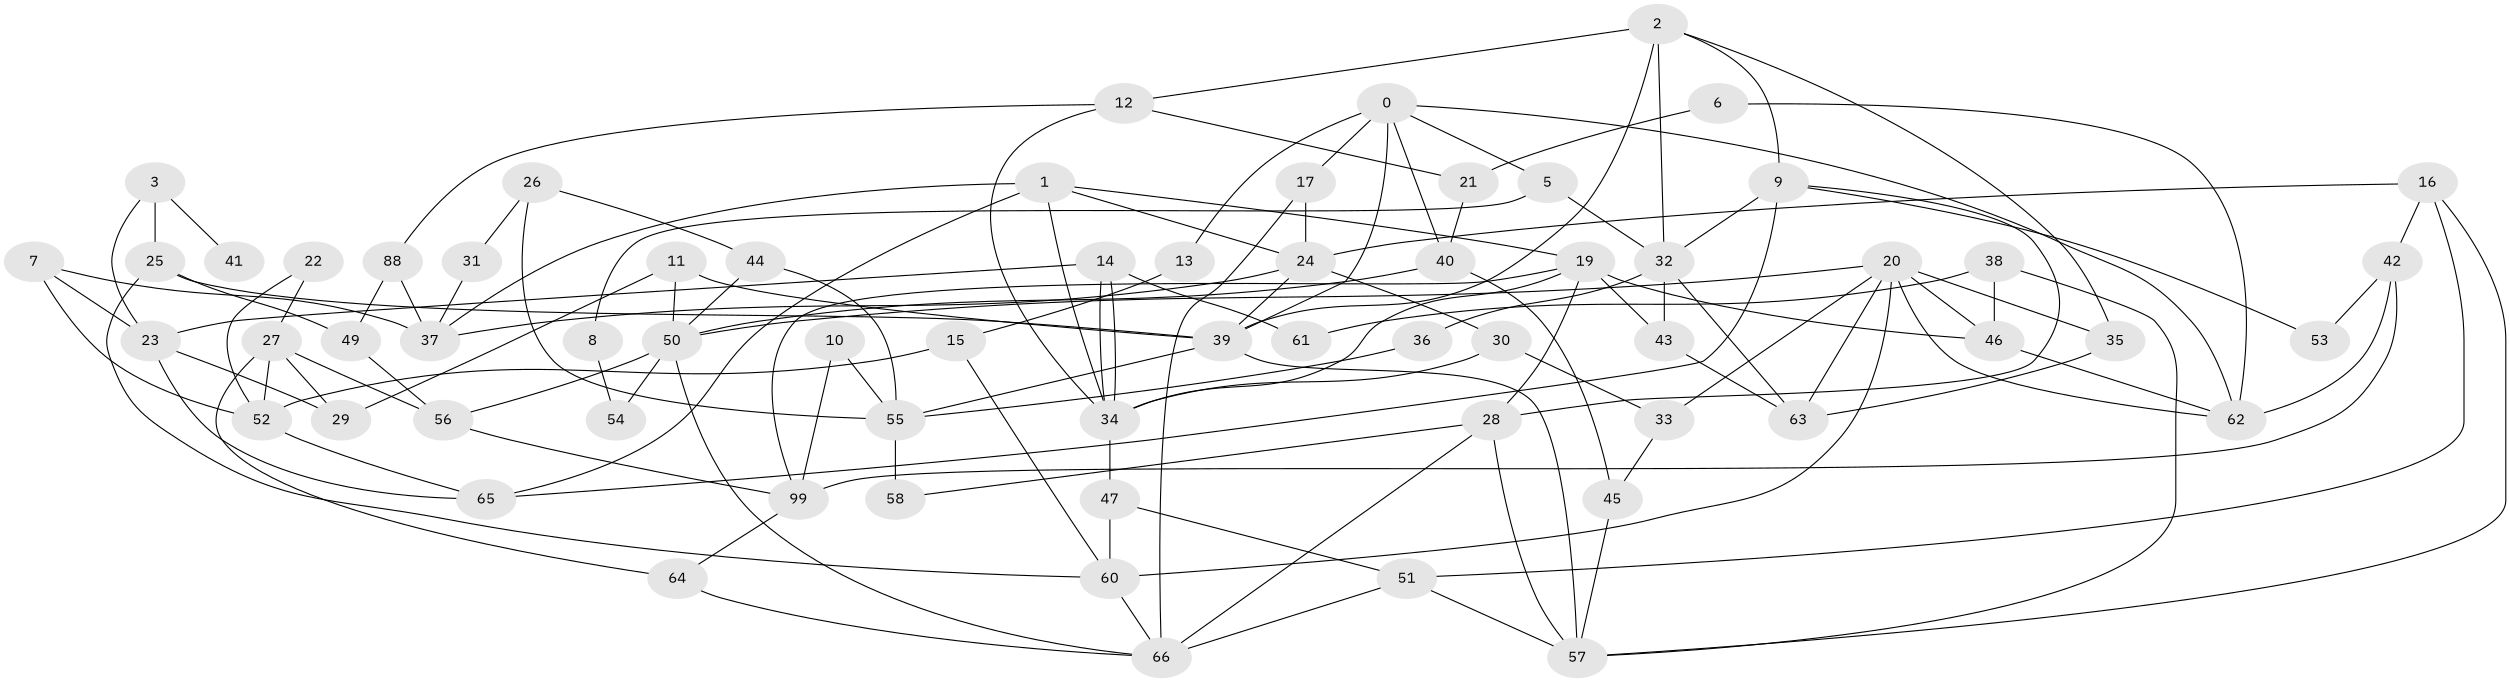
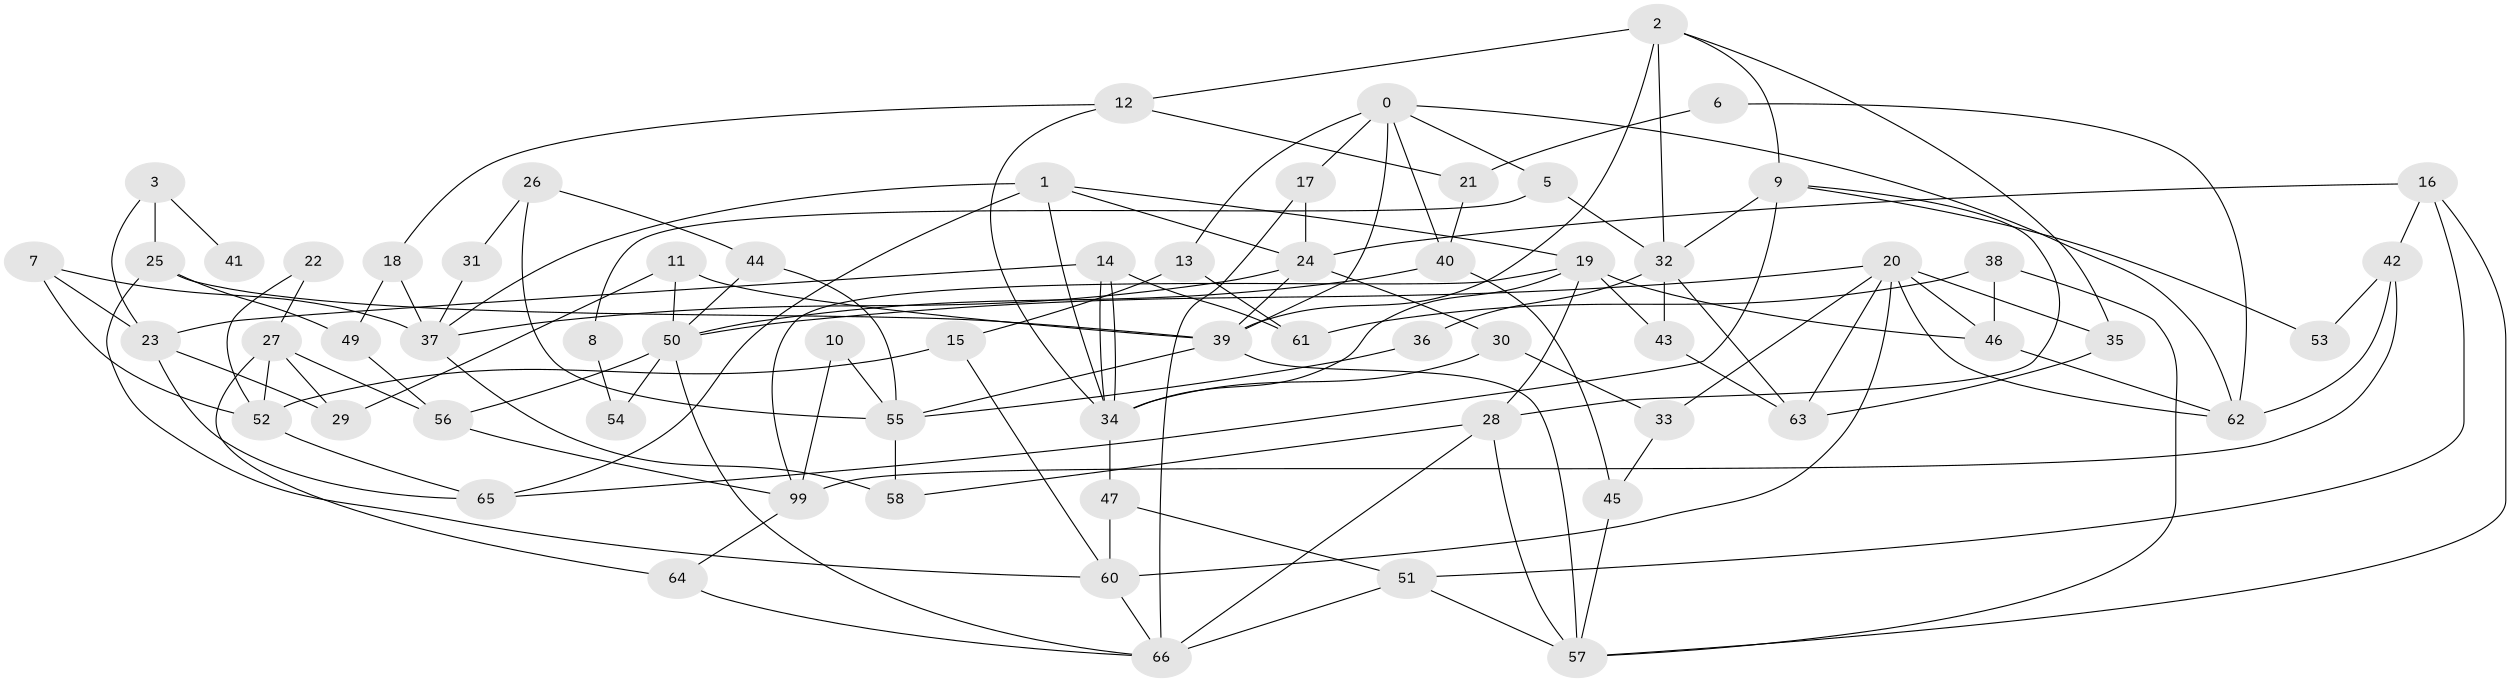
node "88": label "88" -> "18"
edge "13" -- "61": added
edge "37" -- "58": added
